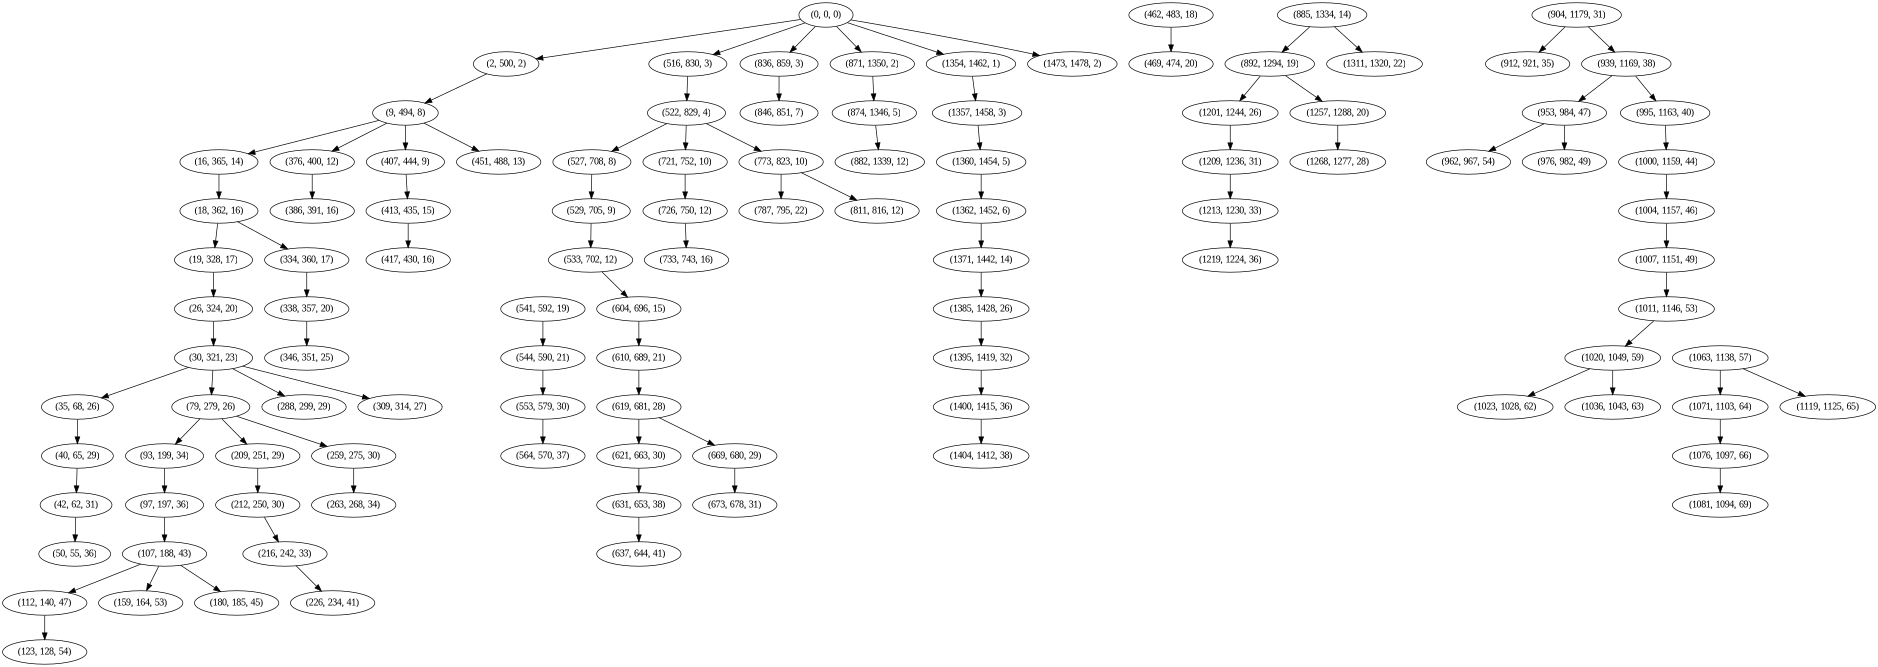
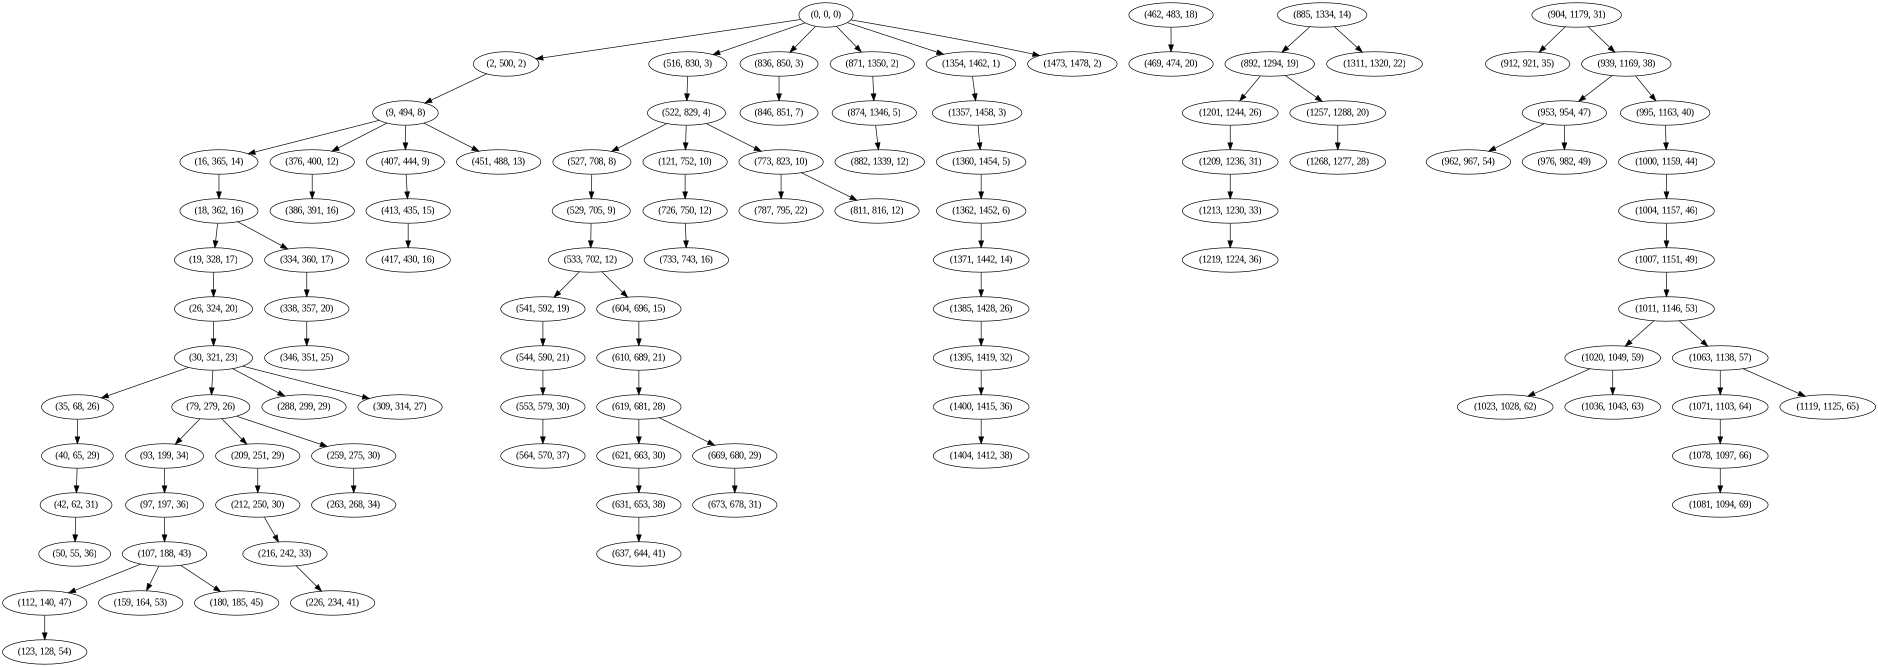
node "(836, 859, 3)": label "(836, 859, 3)" -> "(836, 850, 3)"
node "(953, 984, 47)": label "(953, 984, 47)" -> "(953, 954, 47)"
node "(721, 752, 10)": label "(721, 752, 10)" -> "(121, 752, 10)"
edge "(533, 702, 12)" -> "(541, 592, 19)": added
edge "(1011, 1146, 53)" -> "(1063, 1138, 57)": added
node "(1076, 1097, 66)": label "(1076, 1097, 66)" -> "(1078, 1097, 66)"
